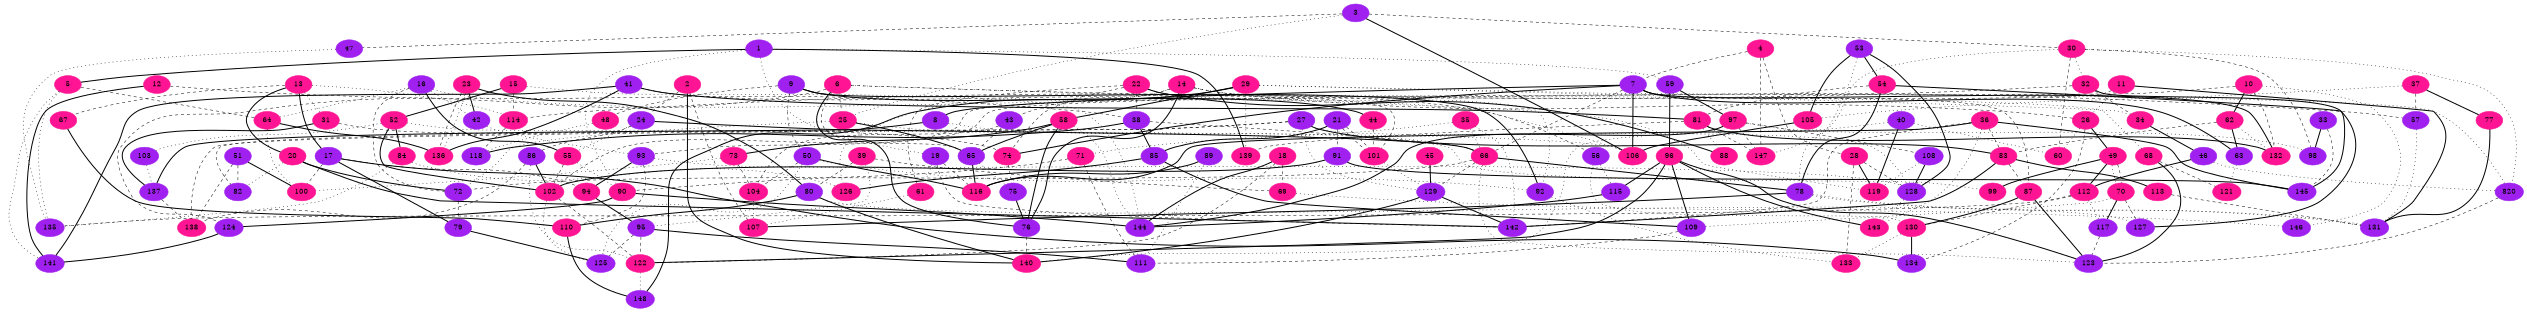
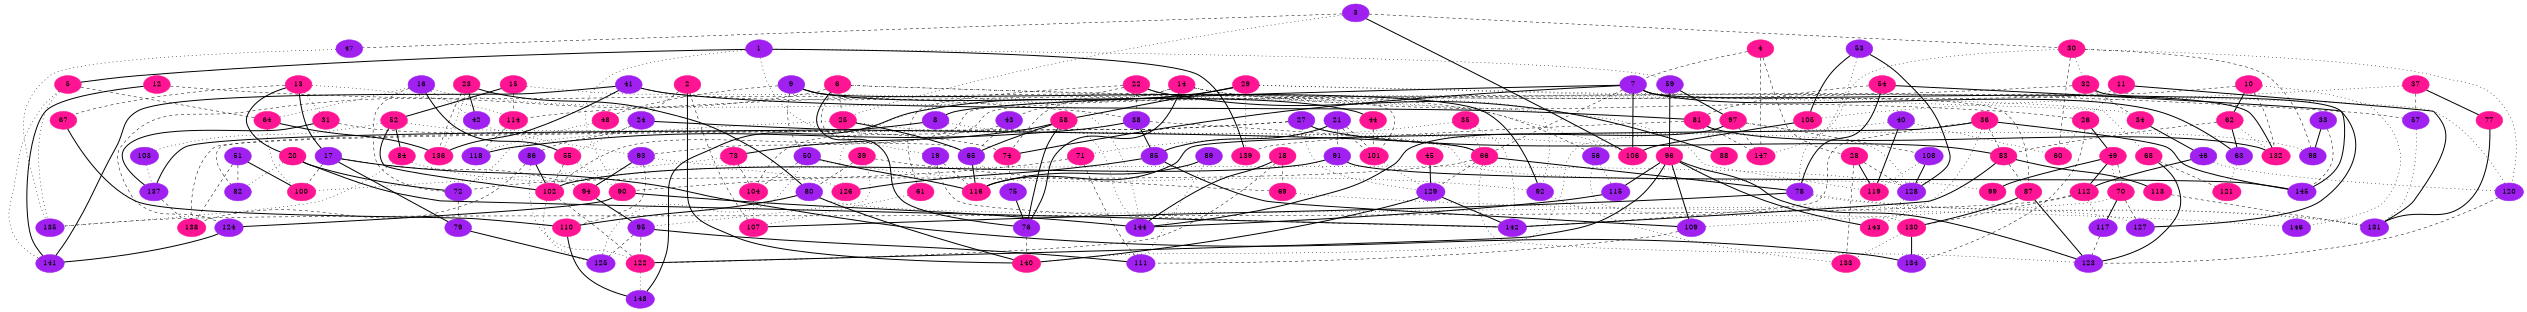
edge "53" -- "54": removed
node "820": label "820" -> "120"
